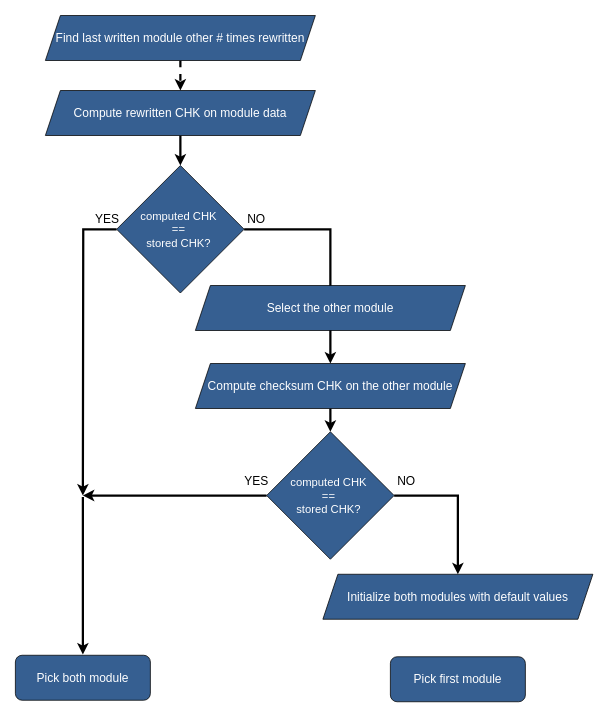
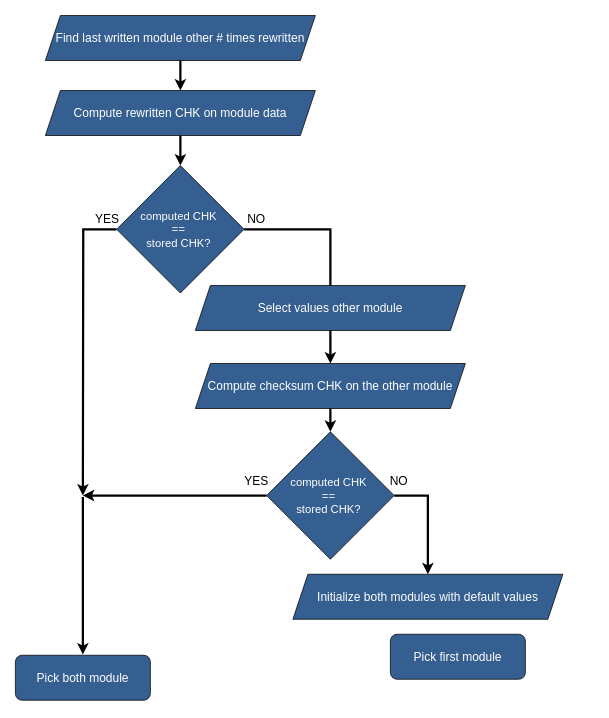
edge "Find last written module other # times rewritten" -> "Compute rewritten CHK on module data": style dashed -> solid
node "Select the other module": label "Select the other module" -> "Select values other module"
node "Initialize both modules with default values": moved (458, 597) -> (428, 597)
node "Pick first module": moved (458, 679) -> (458, 657)
